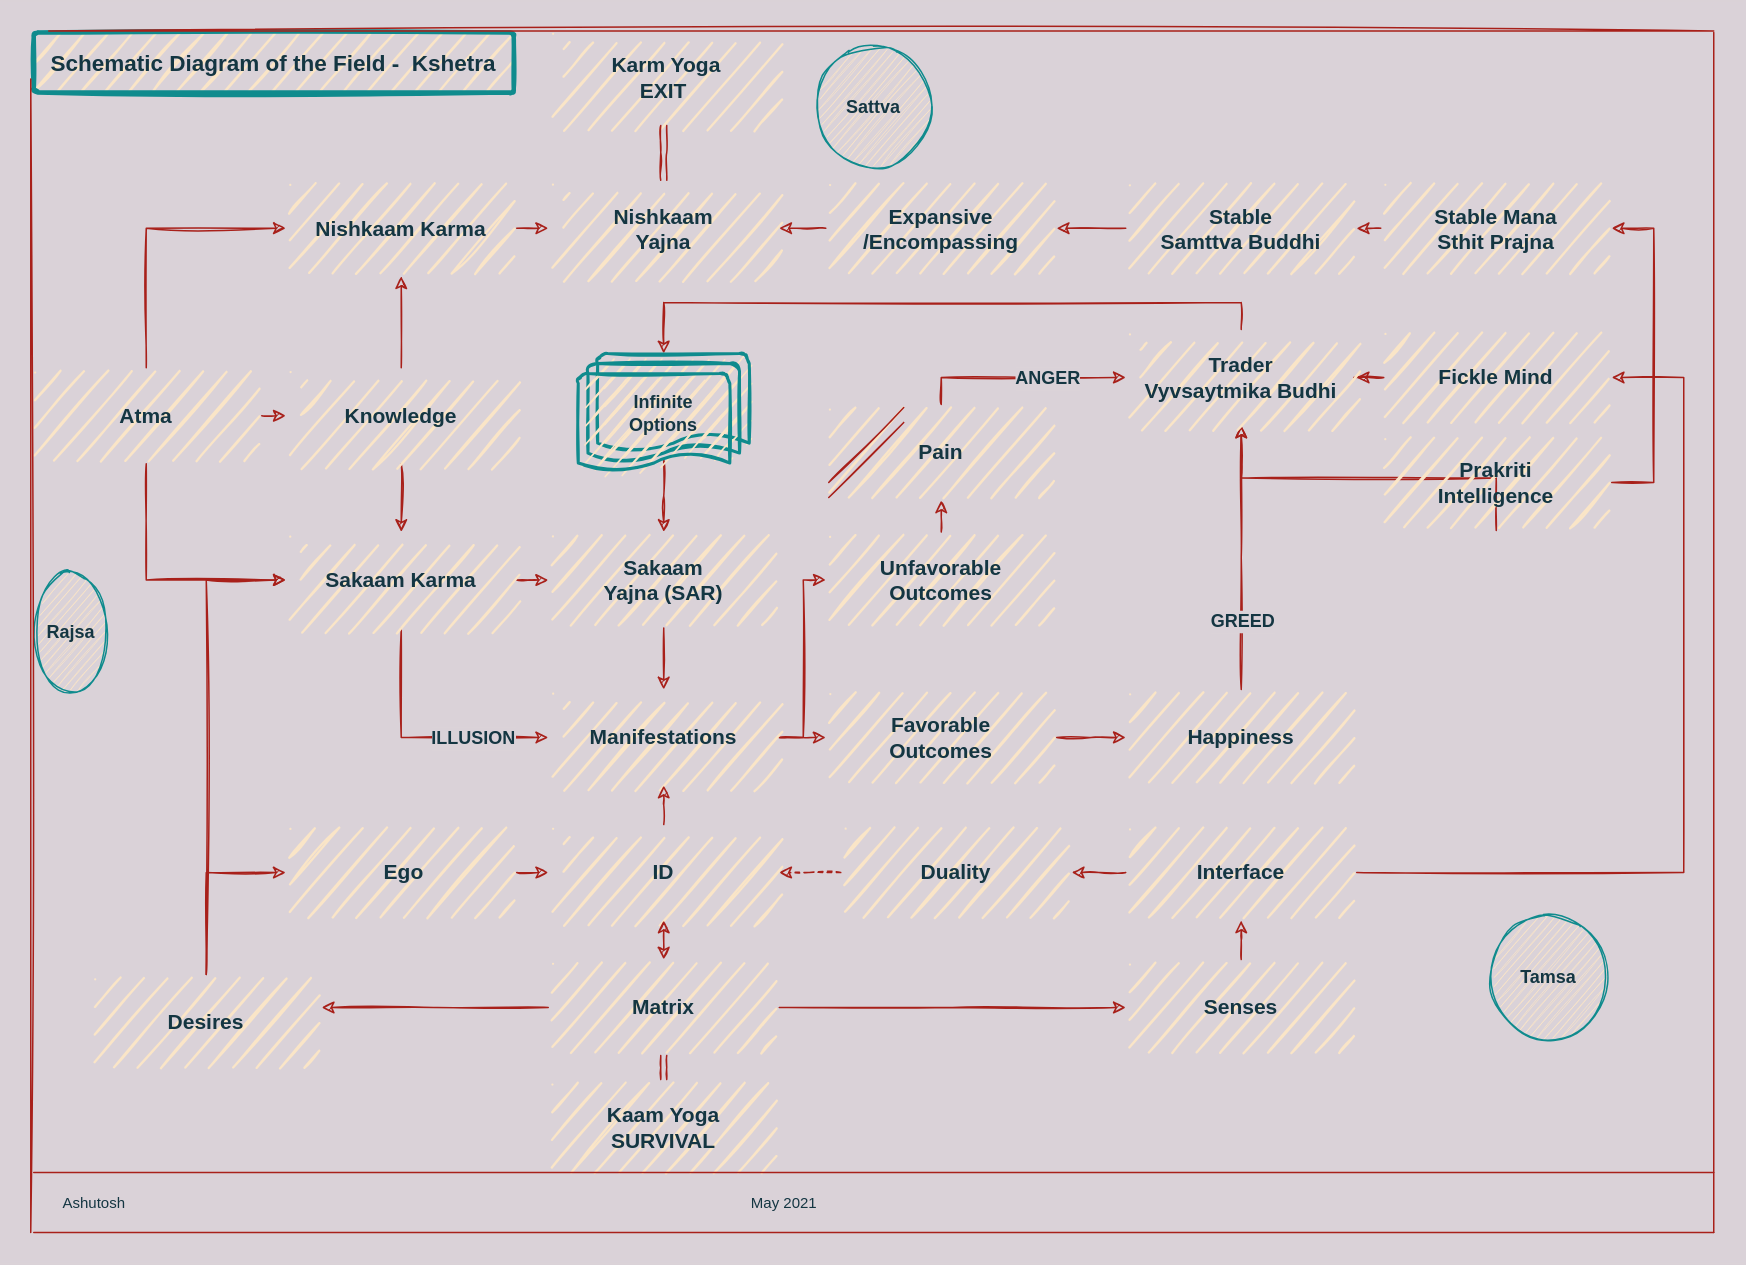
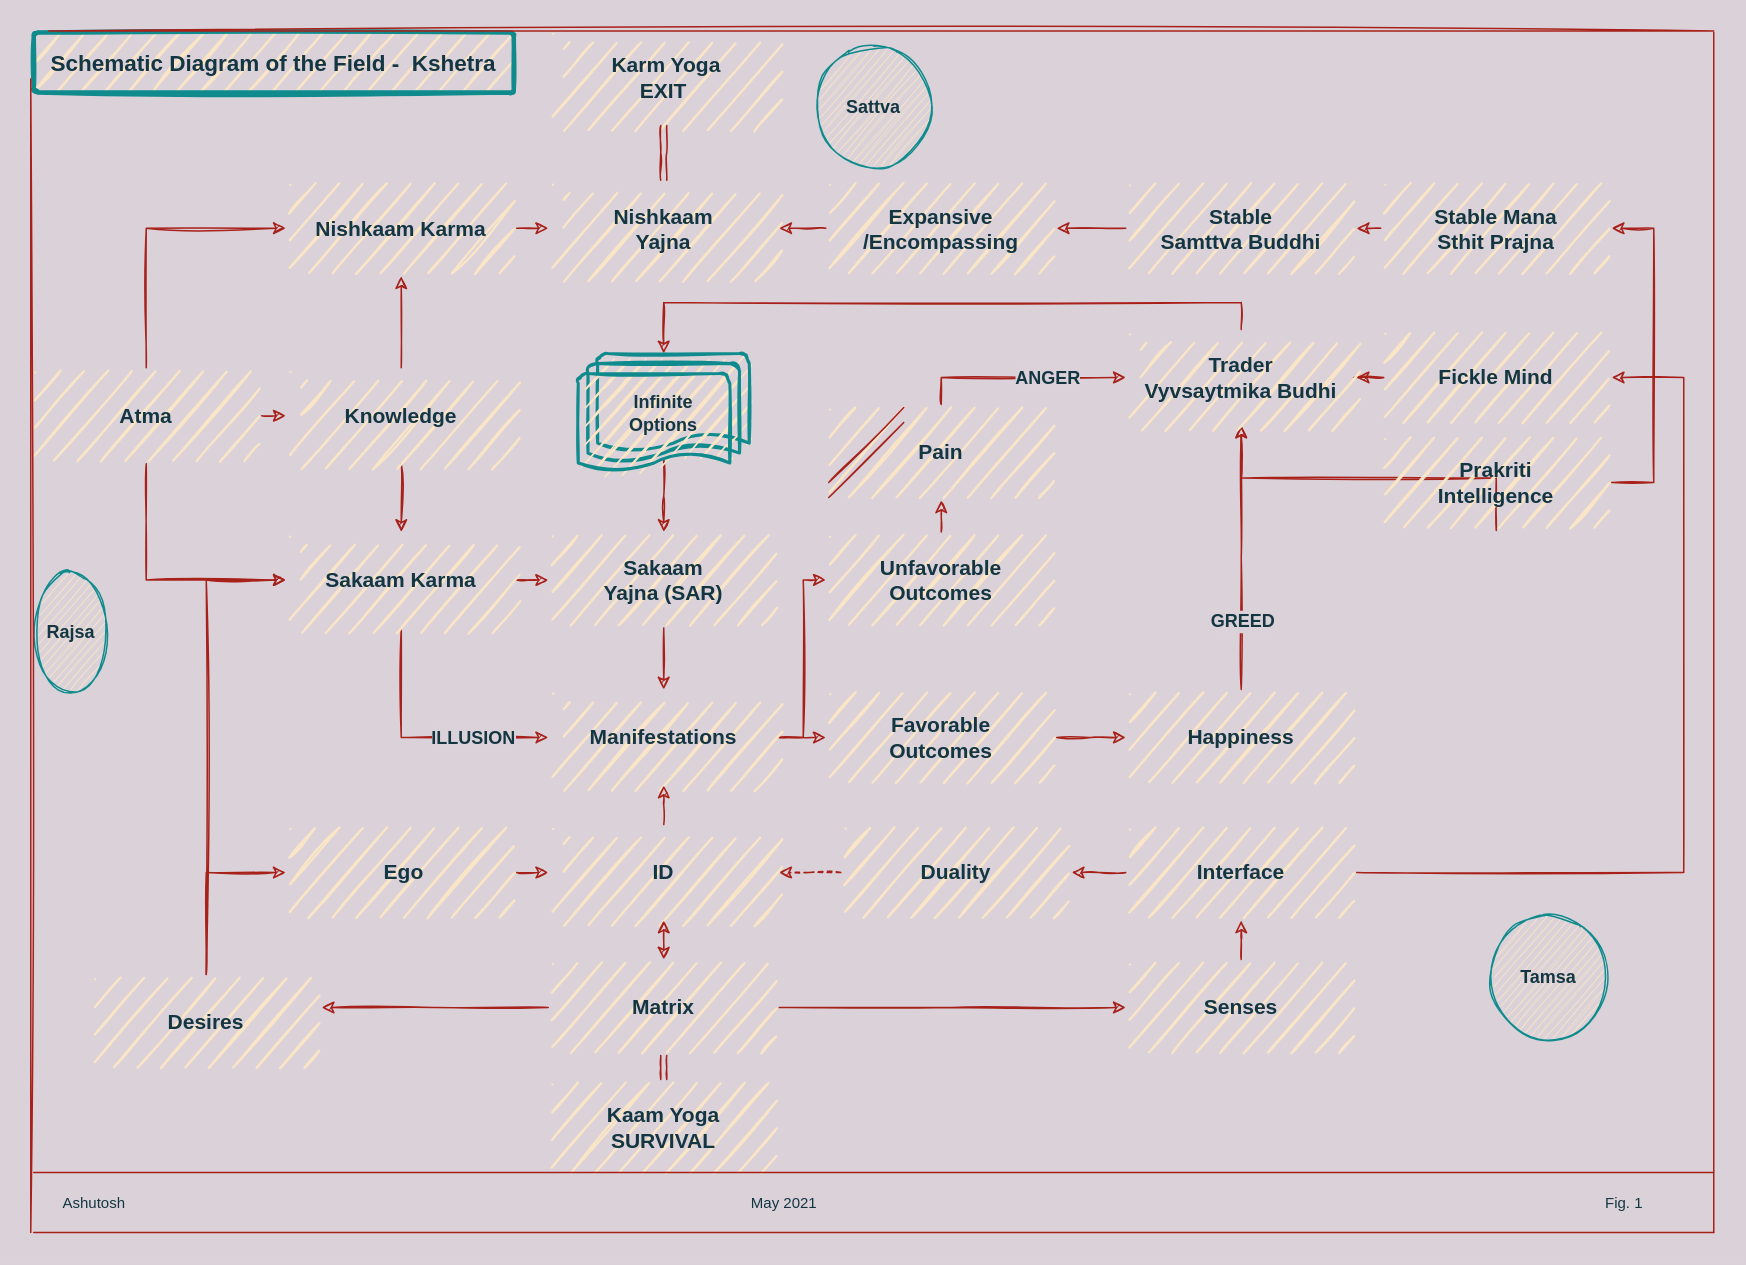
node "Fig. 1": added
